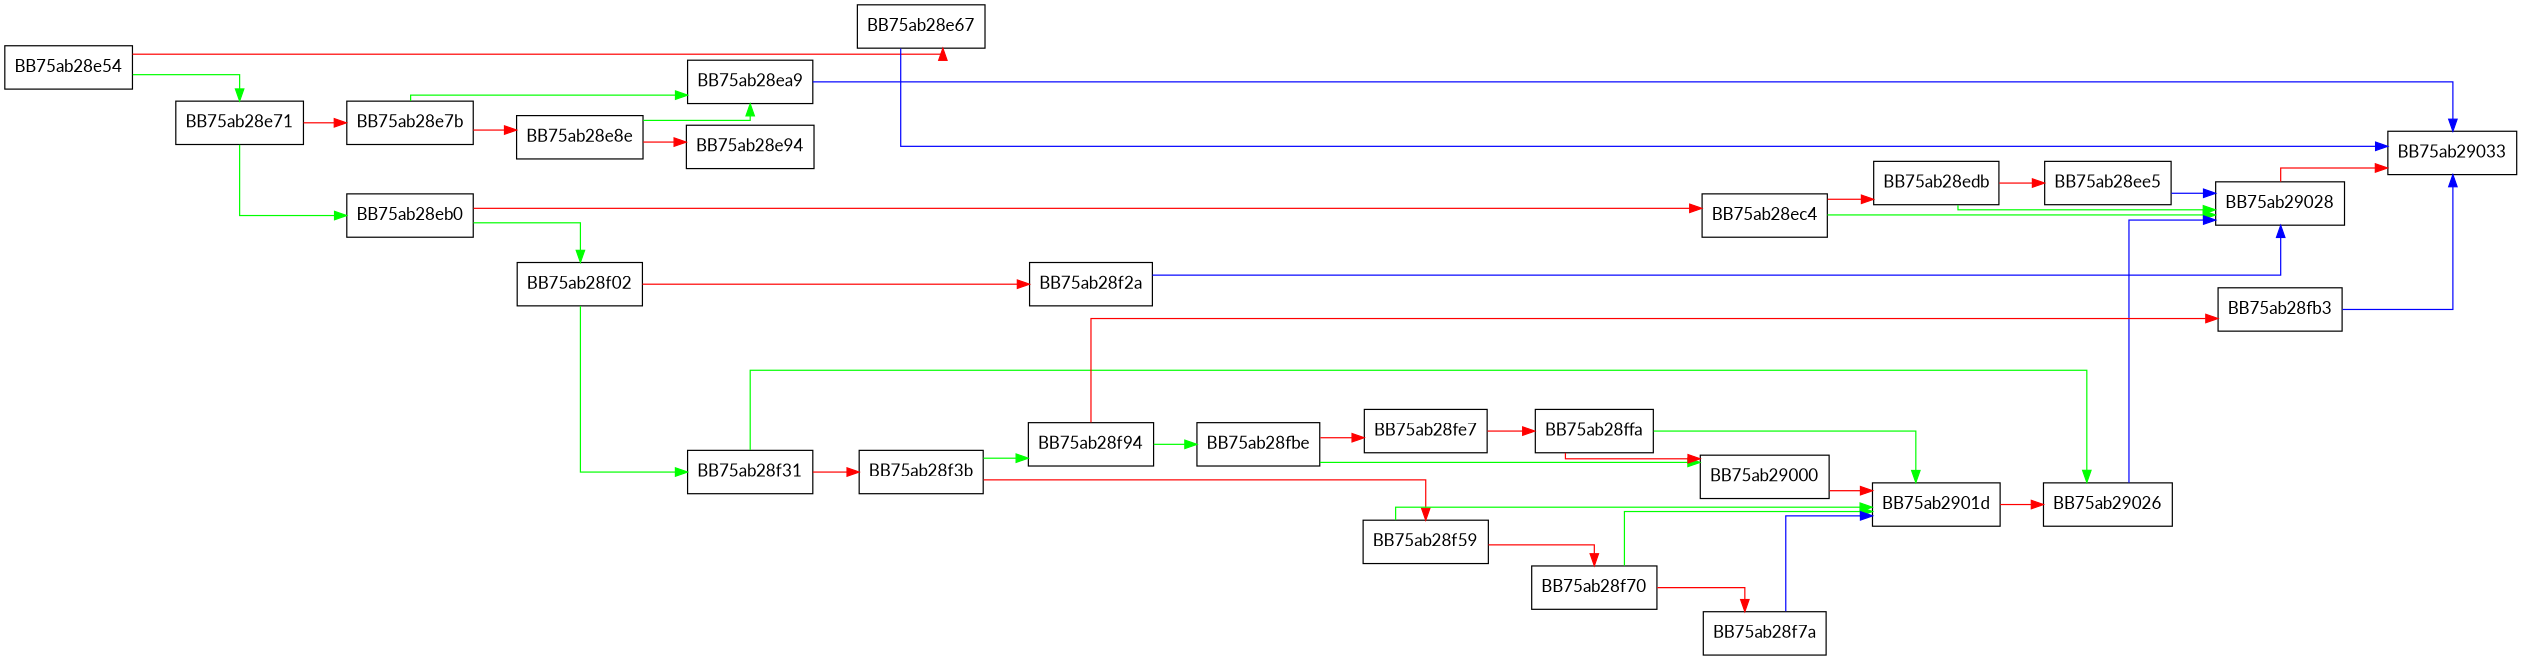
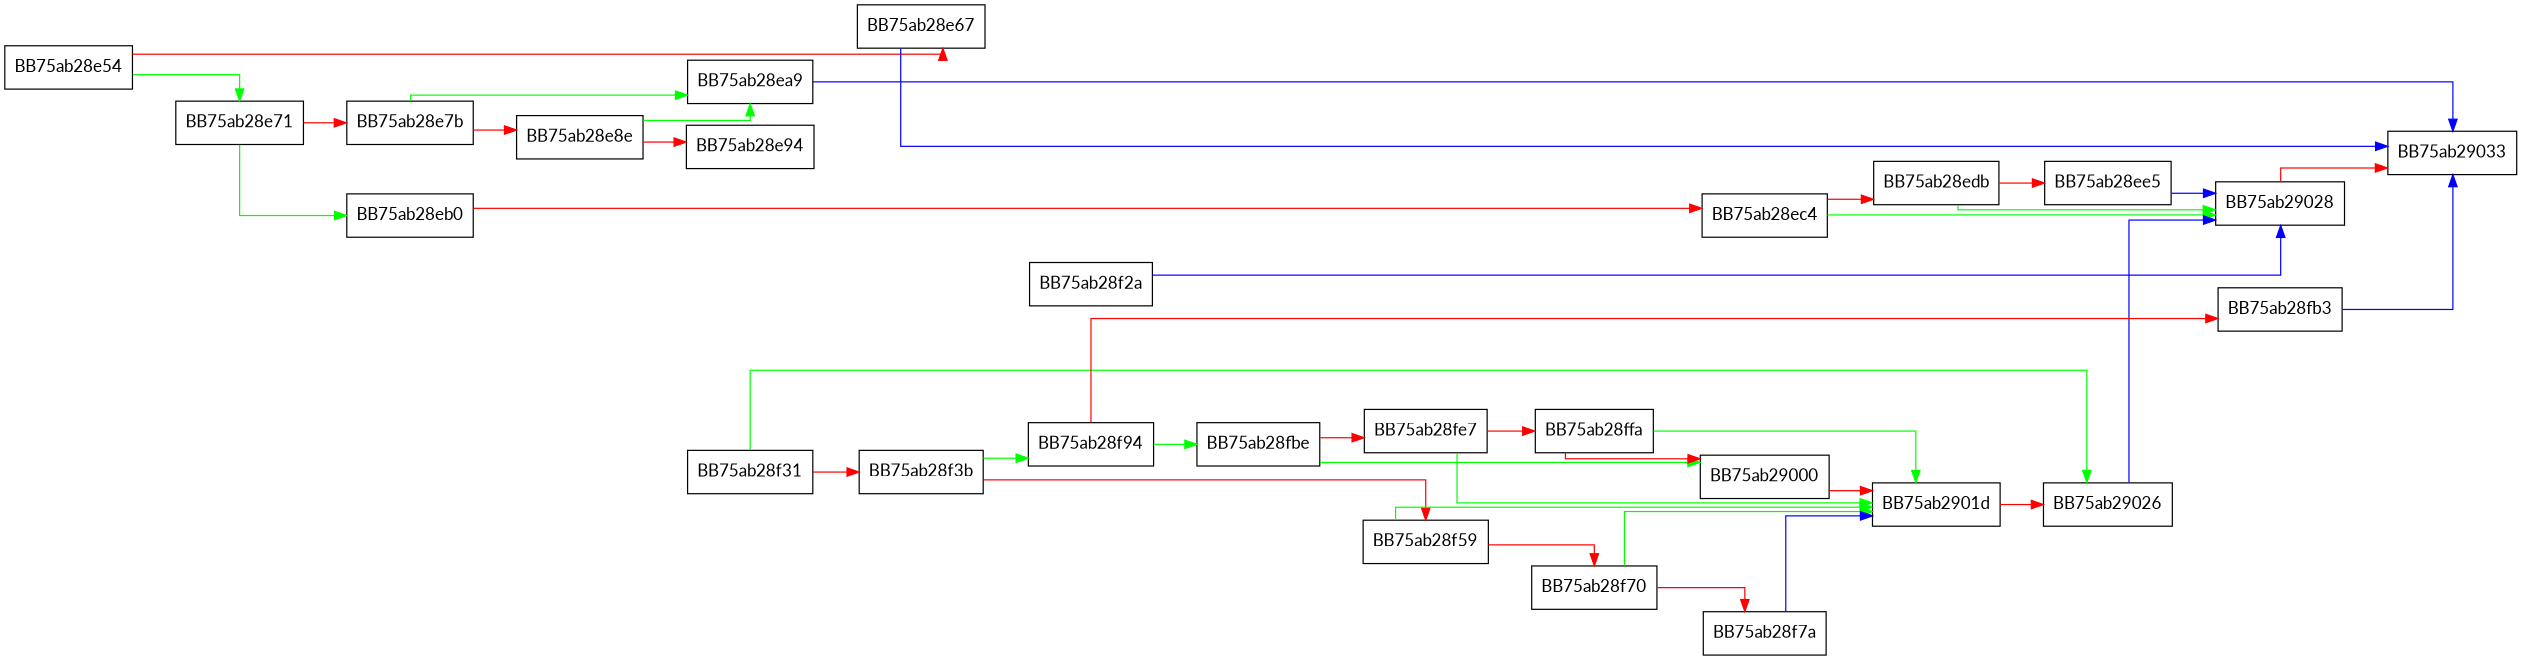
node "BB75ab28f02": removed
edge "BB75ab28fe7" -> "BB75ab2901d": added
